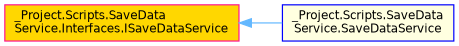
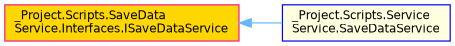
node "_Project.Scripts.SaveData Service.SaveDataService": label "_Project.Scripts.SaveData Service.SaveDataService" -> "_Project.Scripts.Service Service.SaveDataService"
